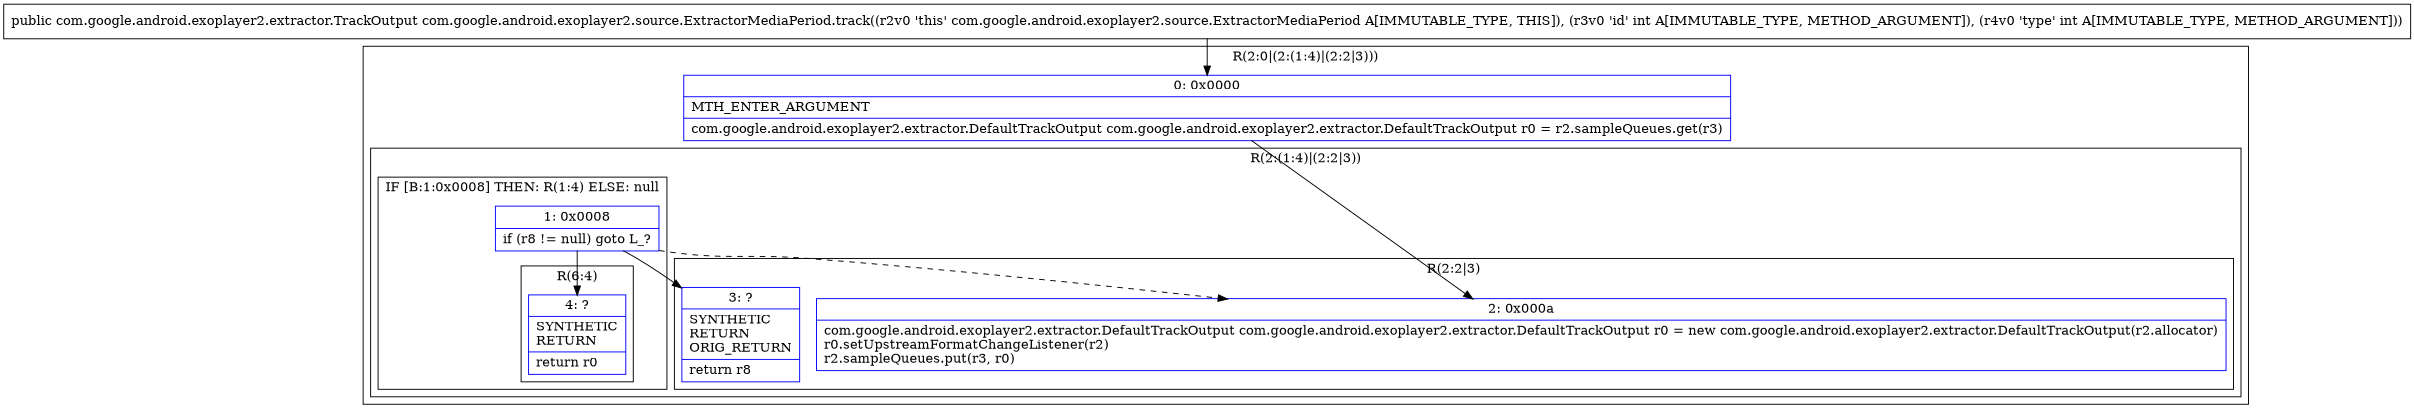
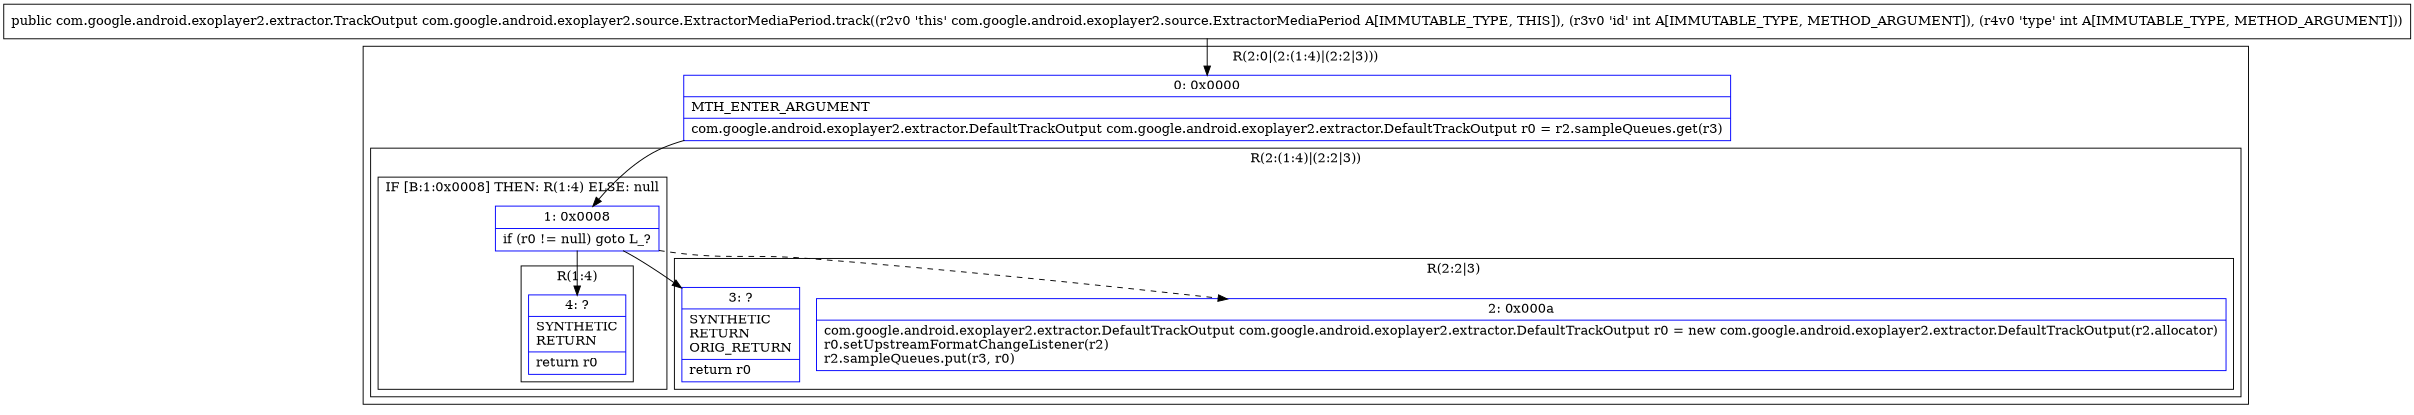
edge "0: 0x0000" -> "2: 0x000a": now "0: 0x0000" -> "1: 0x0008"
node "1: 0x0008": text "if (r8 != null) goto L_?" -> "if (r0 != null) goto L_?"
cluster "R(6:4)": label "R(6:4)" -> "R(1:4)"
node "3: ?": text "return r8" -> "return r0"
